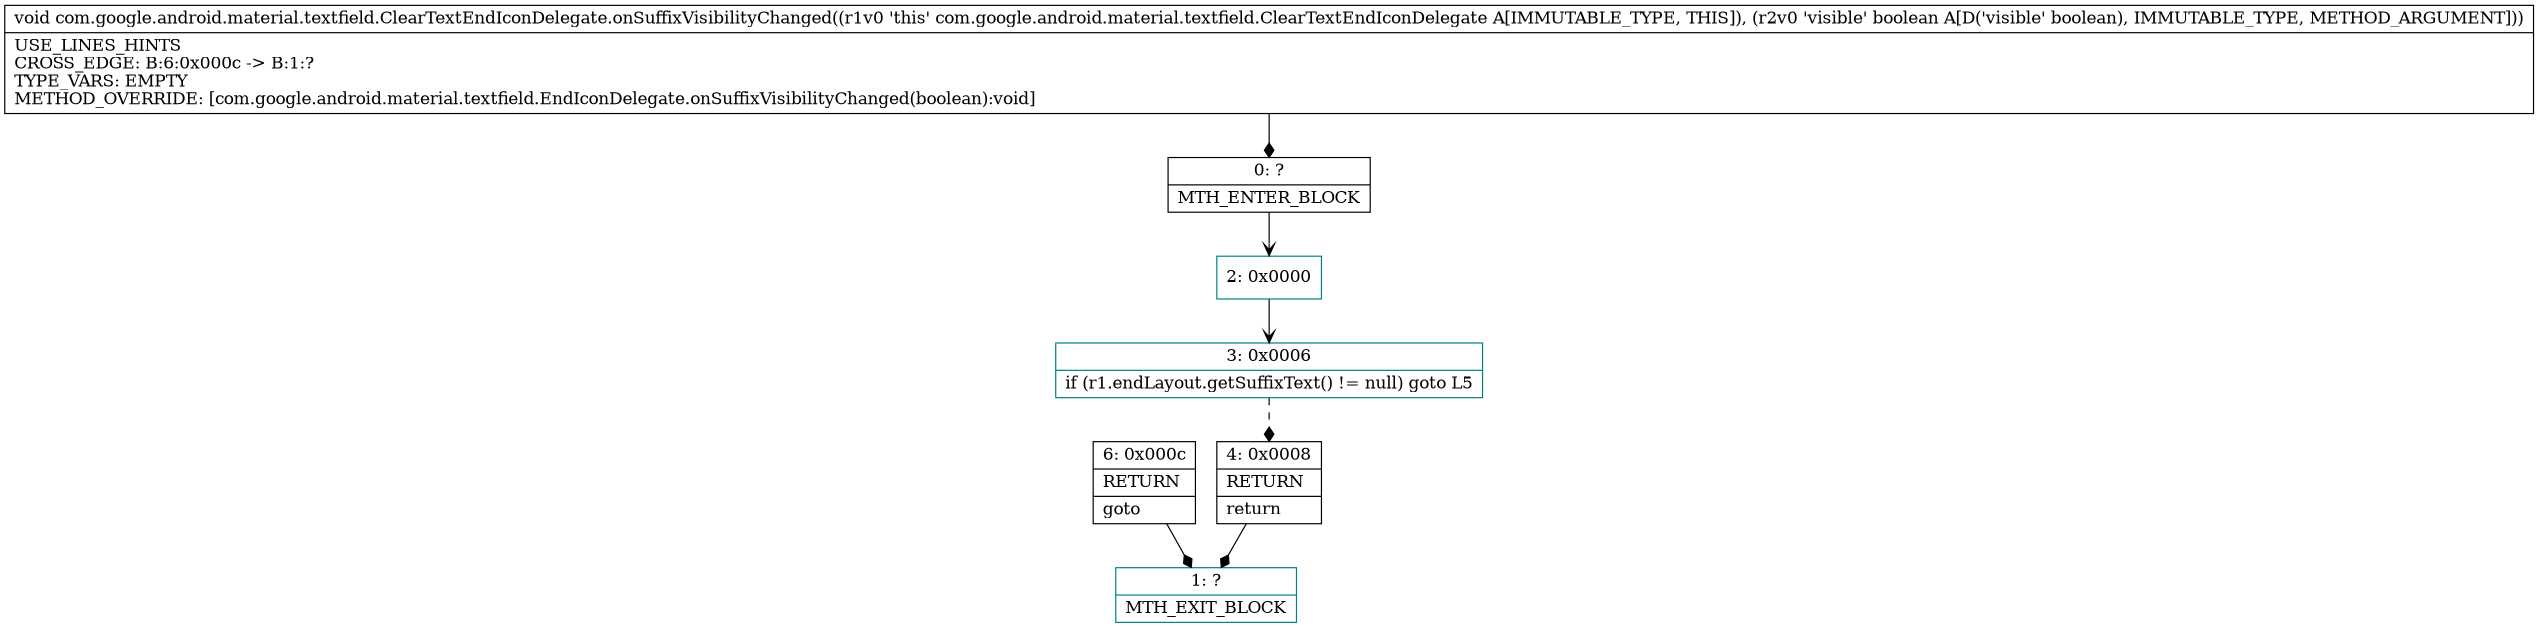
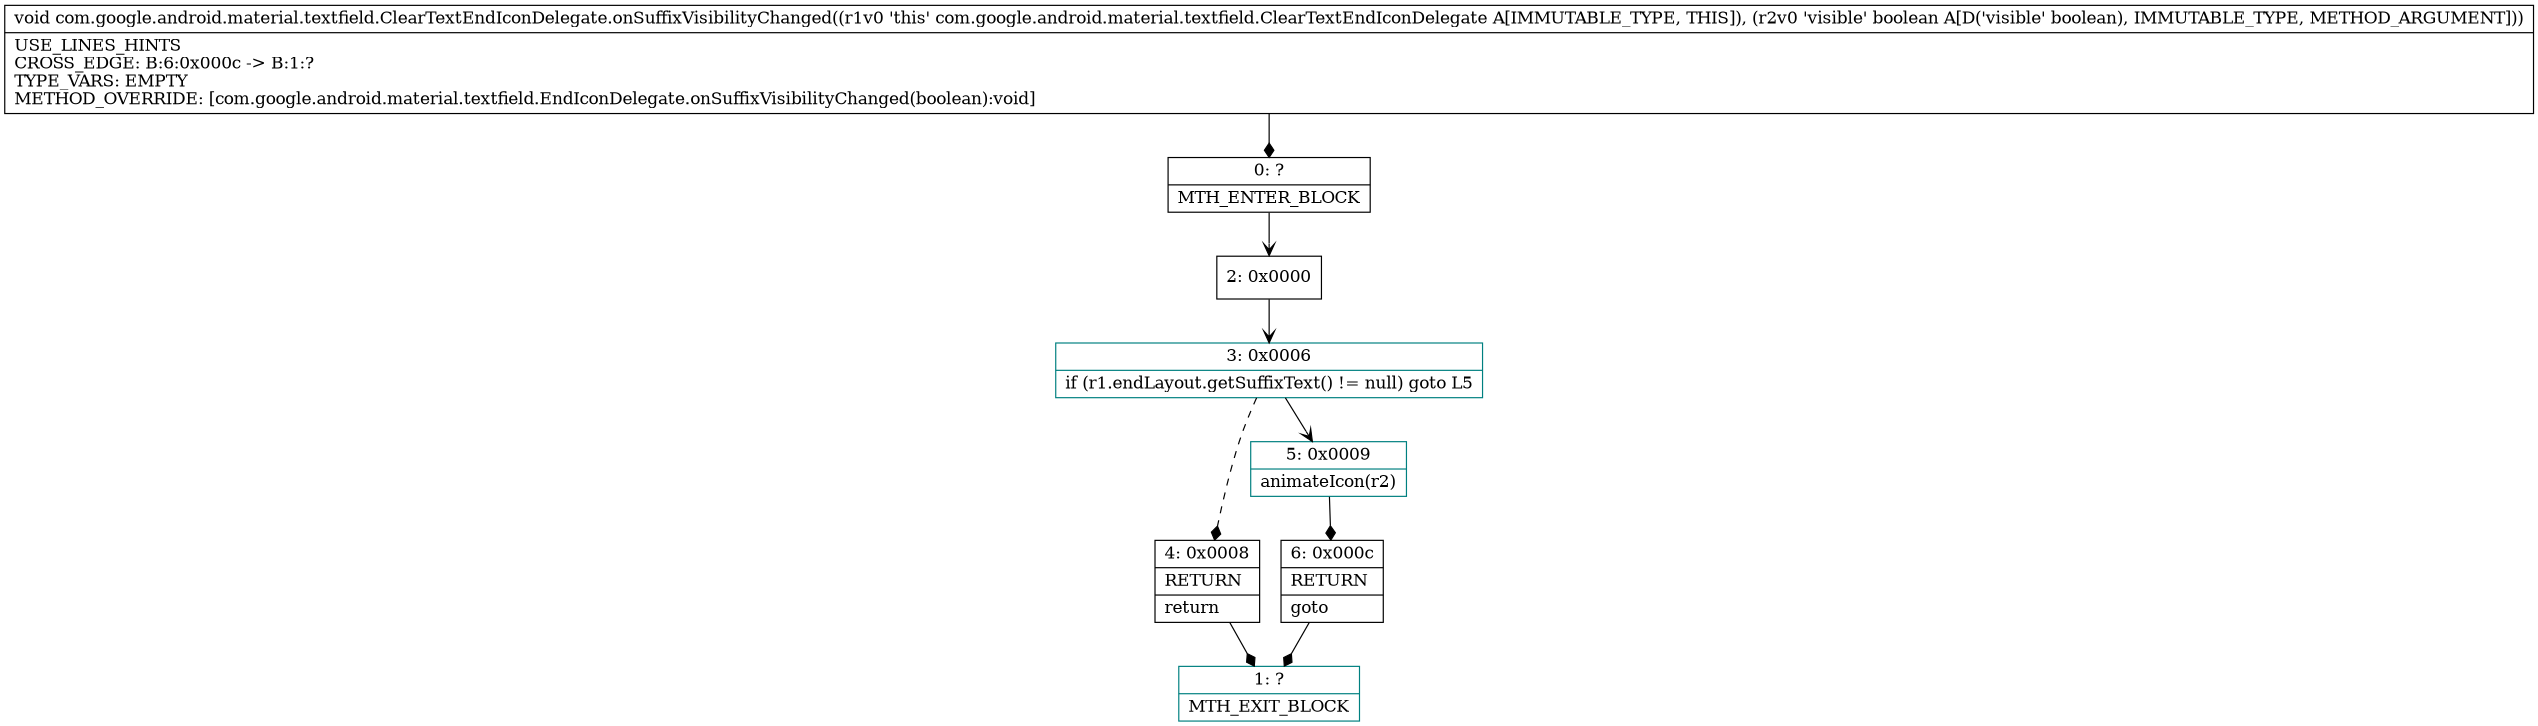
node "2: 0x0000": color teal -> black
node "5: 0x0009": added
